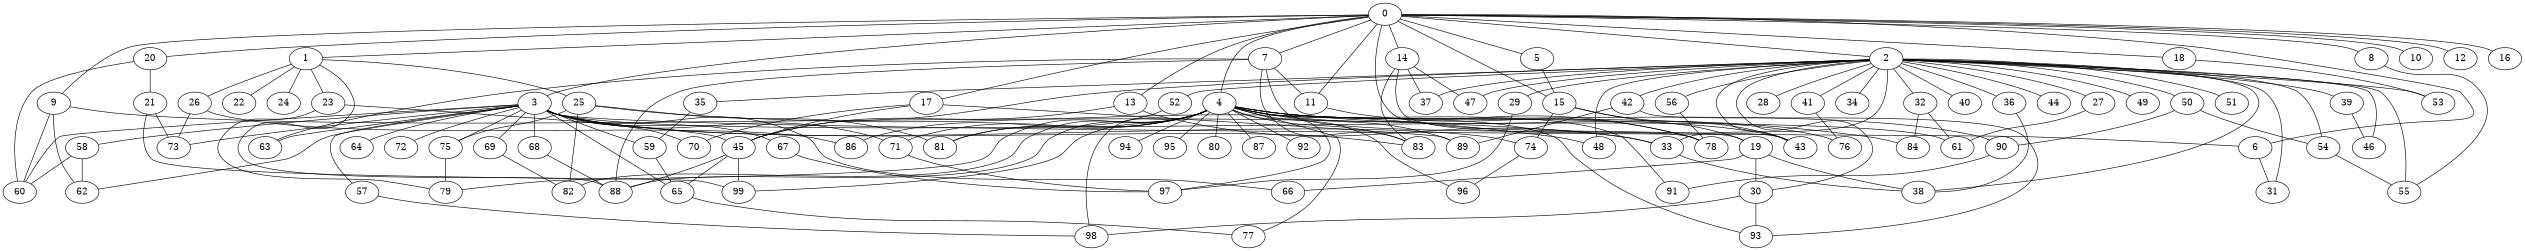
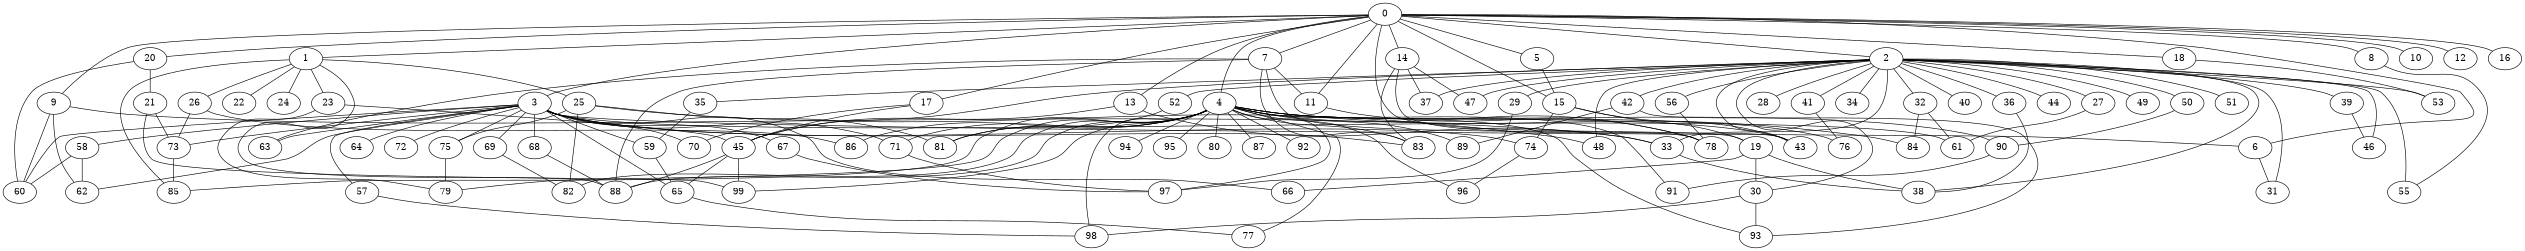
edge "17" -- "89": removed
node "54": removed
node "85": added
